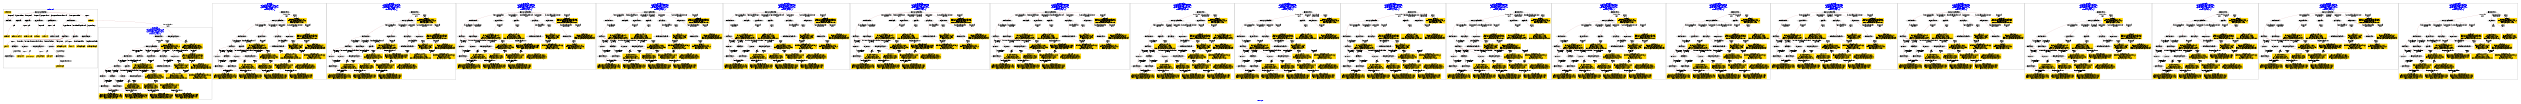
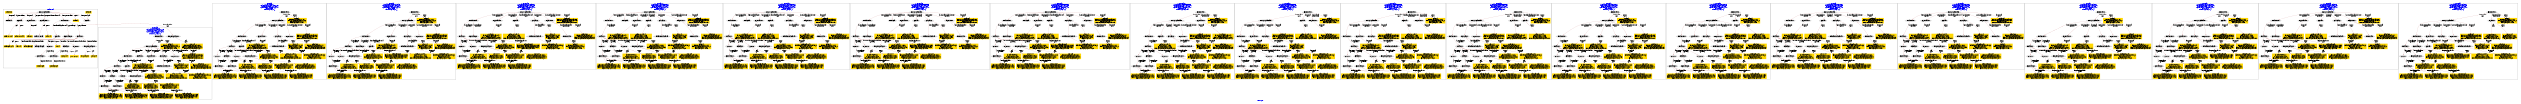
edge "E35_Title1" -> "Object Title": reversed
node "Object Earliest Date": fillcolor gold -> lightgray
node "Artist Appellation": label "Artist Appellation" -> "Group Appellation"
node "Artist Death Date": added
